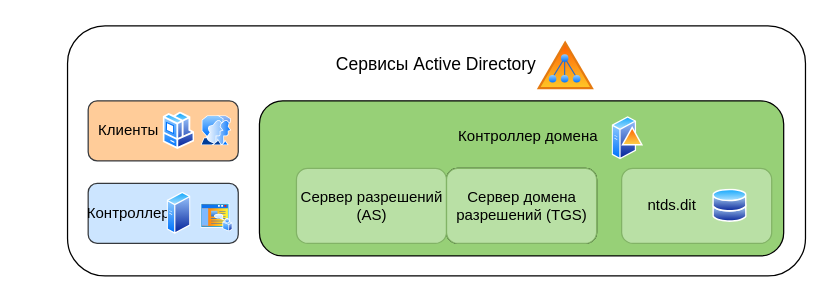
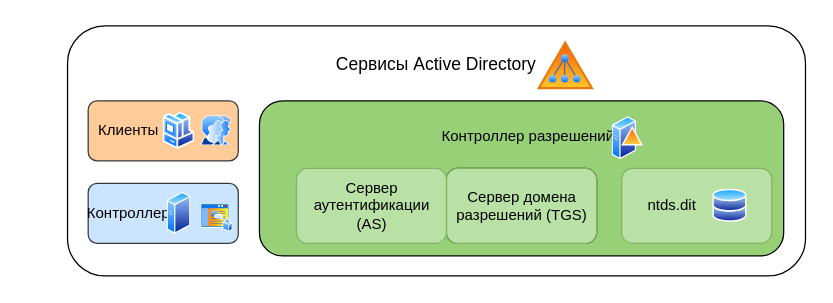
node "Контроллер домена": label "Контроллер домена" -> "Контроллер разрешений"
node "Сервер разрешений (AS)": label "Сервер разрешений (AS)" -> "Сервер аутентификации (AS)"
